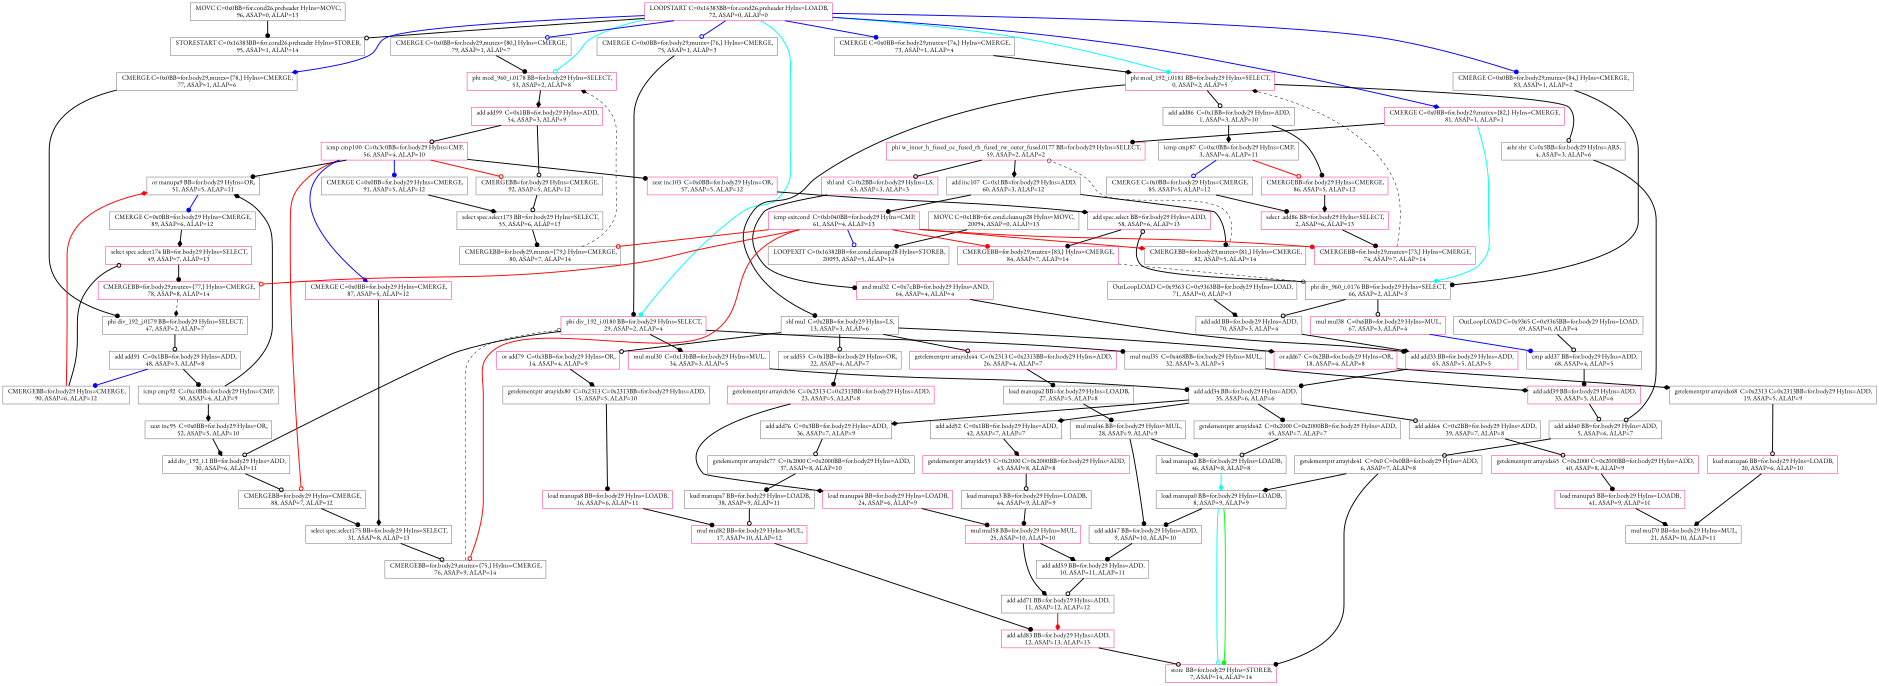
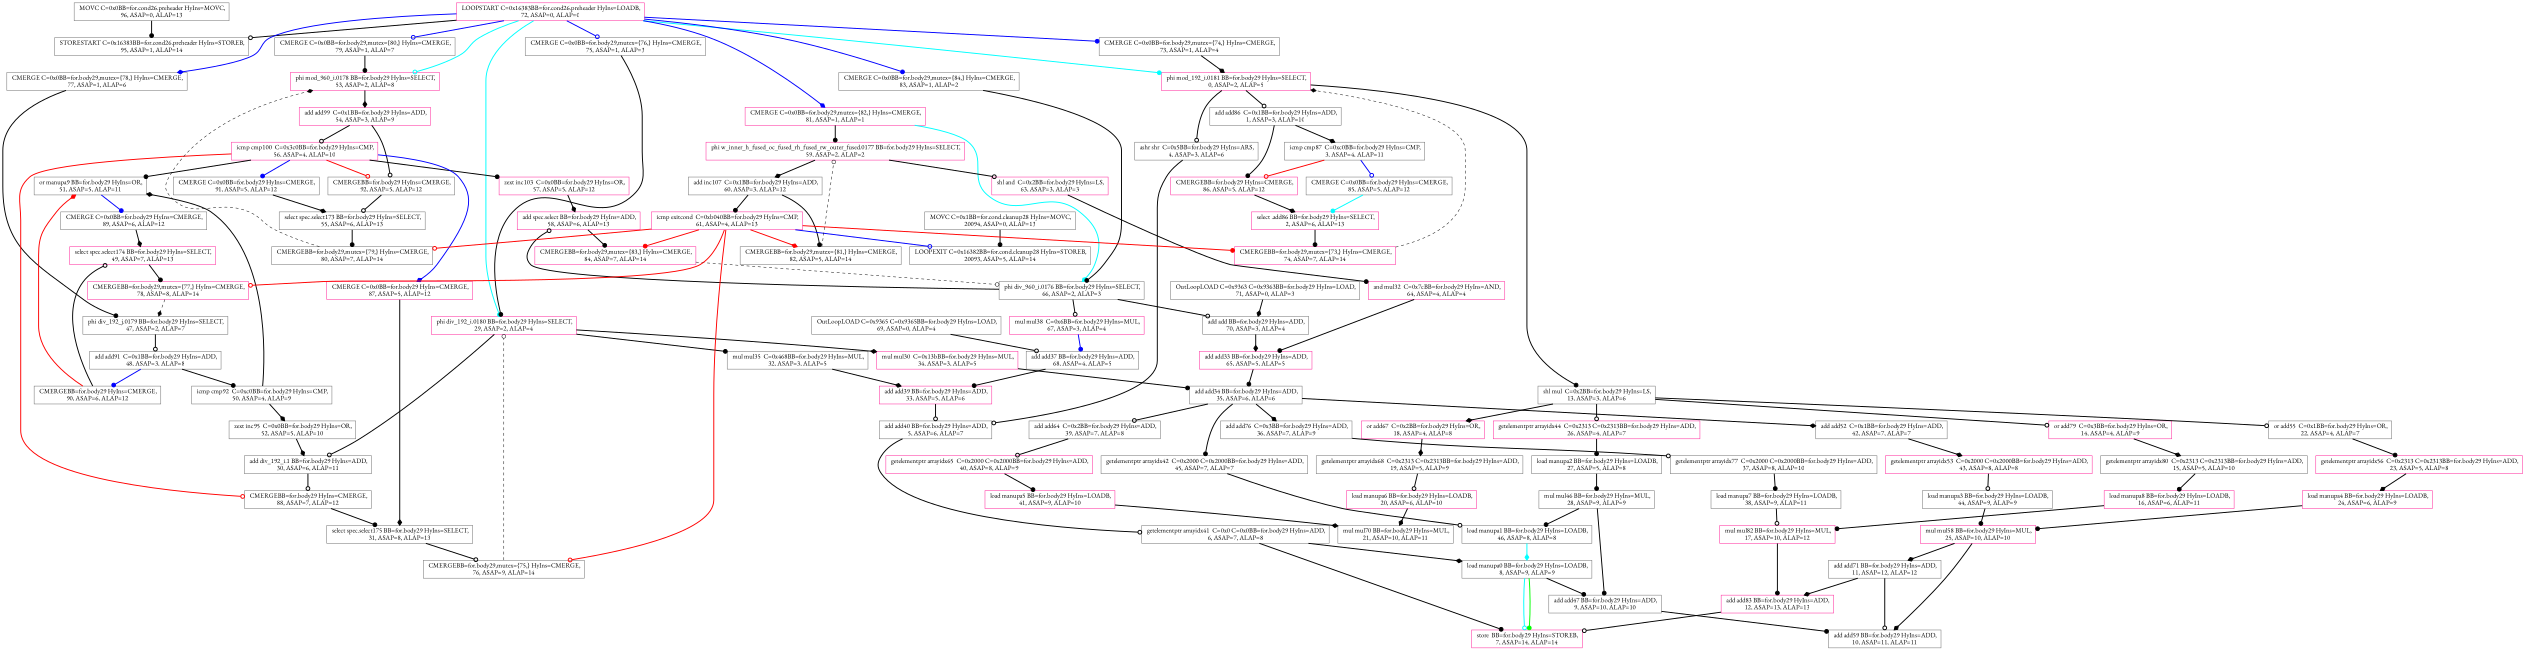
edge "CMERGE C=0x0BB=for.body29 HyIns=CMERGE, 85, ASAP=5, ALAP=12" -> "select .add86 BB=for.body29 HyIns=SELECT, 2, ASAP=6, ALAP=13": color black -> cyan
node "cmp add37 BB=for.body29 HyIns=ADD, 68, ASAP=4, ALAP=5": label "cmp add37 BB=for.body29 HyIns=ADD, 68, ASAP=4, ALAP=5" -> "add add37 BB=for.body29 HyIns=ADD, 68, ASAP=4, ALAP=5"
edge "add add59 BB=for.body29 HyIns=ADD, 10, ASAP=11, ALAP=11" -> "add add71 BB=for.body29 HyIns=ADD, 11, ASAP=12, ALAP=12": reversed
edge "add add71 BB=for.body29 HyIns=ADD, 11, ASAP=12, ALAP=12" -> "add add83 BB=for.body29 HyIns=ADD, 12, ASAP=13, ALAP=13": color red -> black
